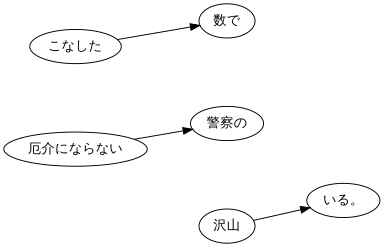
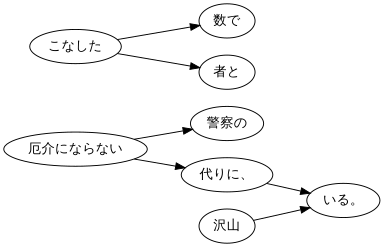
node "者と": added
node "代りに、": added
